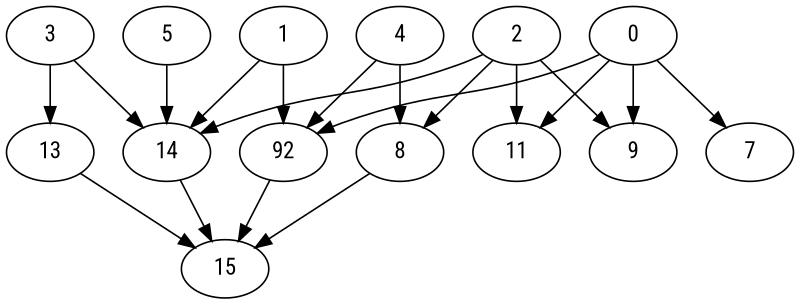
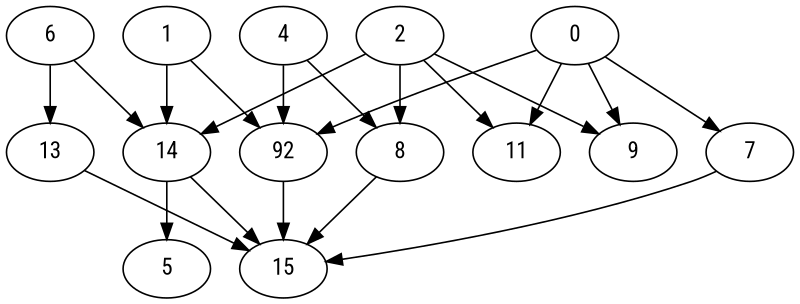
node "3": label "3" -> "6"
edge "5" -> "14": reversed
edge "7" -> "15": added
